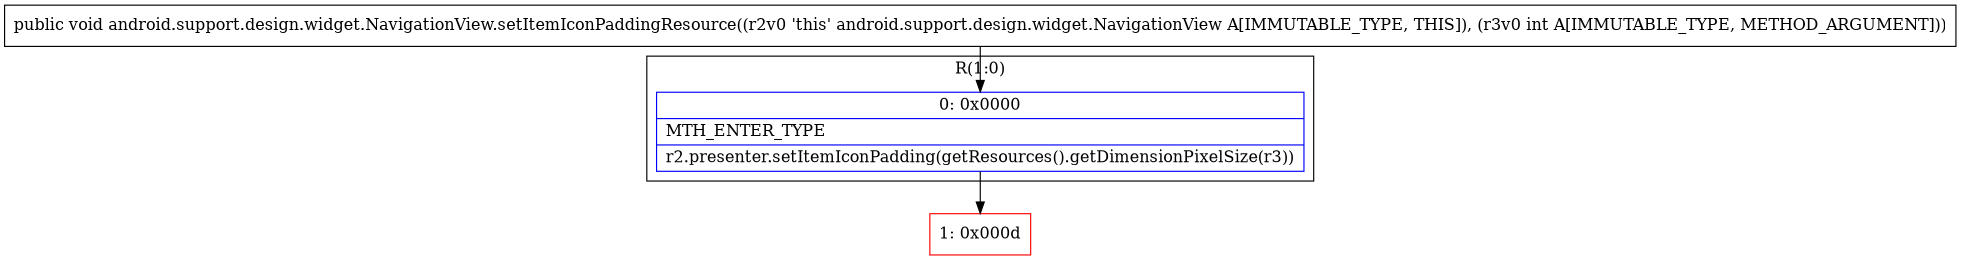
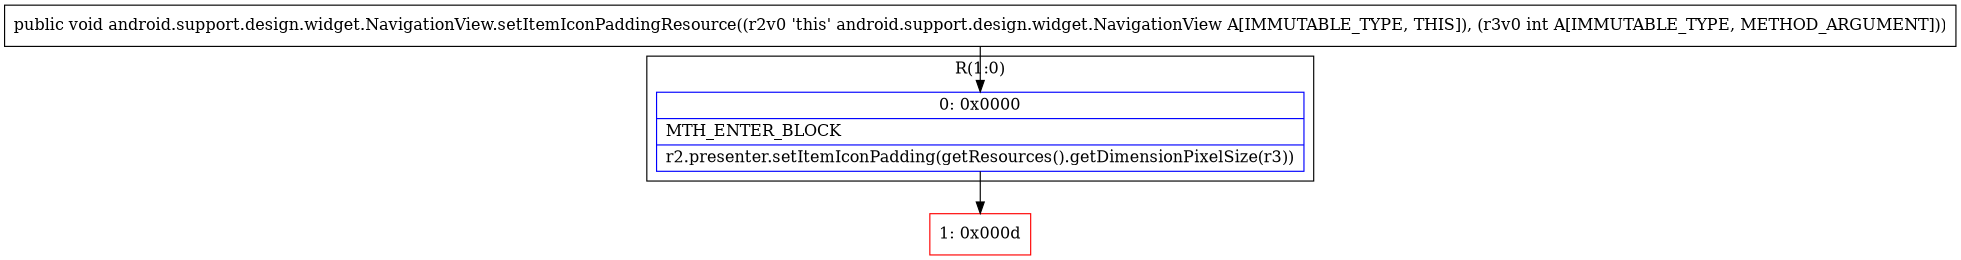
node "0: 0x0000": text "MTH_ENTER_TYPE" -> "MTH_ENTER_BLOCK"
